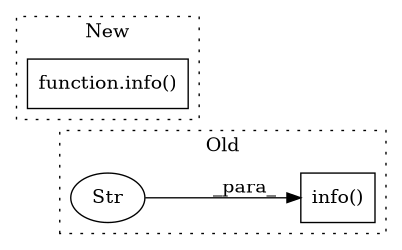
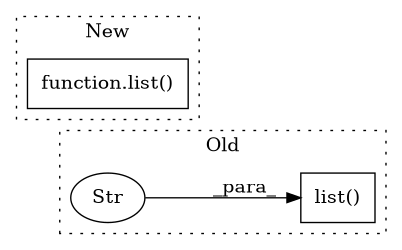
node "function.info()": label "function.info()" -> "function.list()"
node "info()": label "info()" -> "list()"
